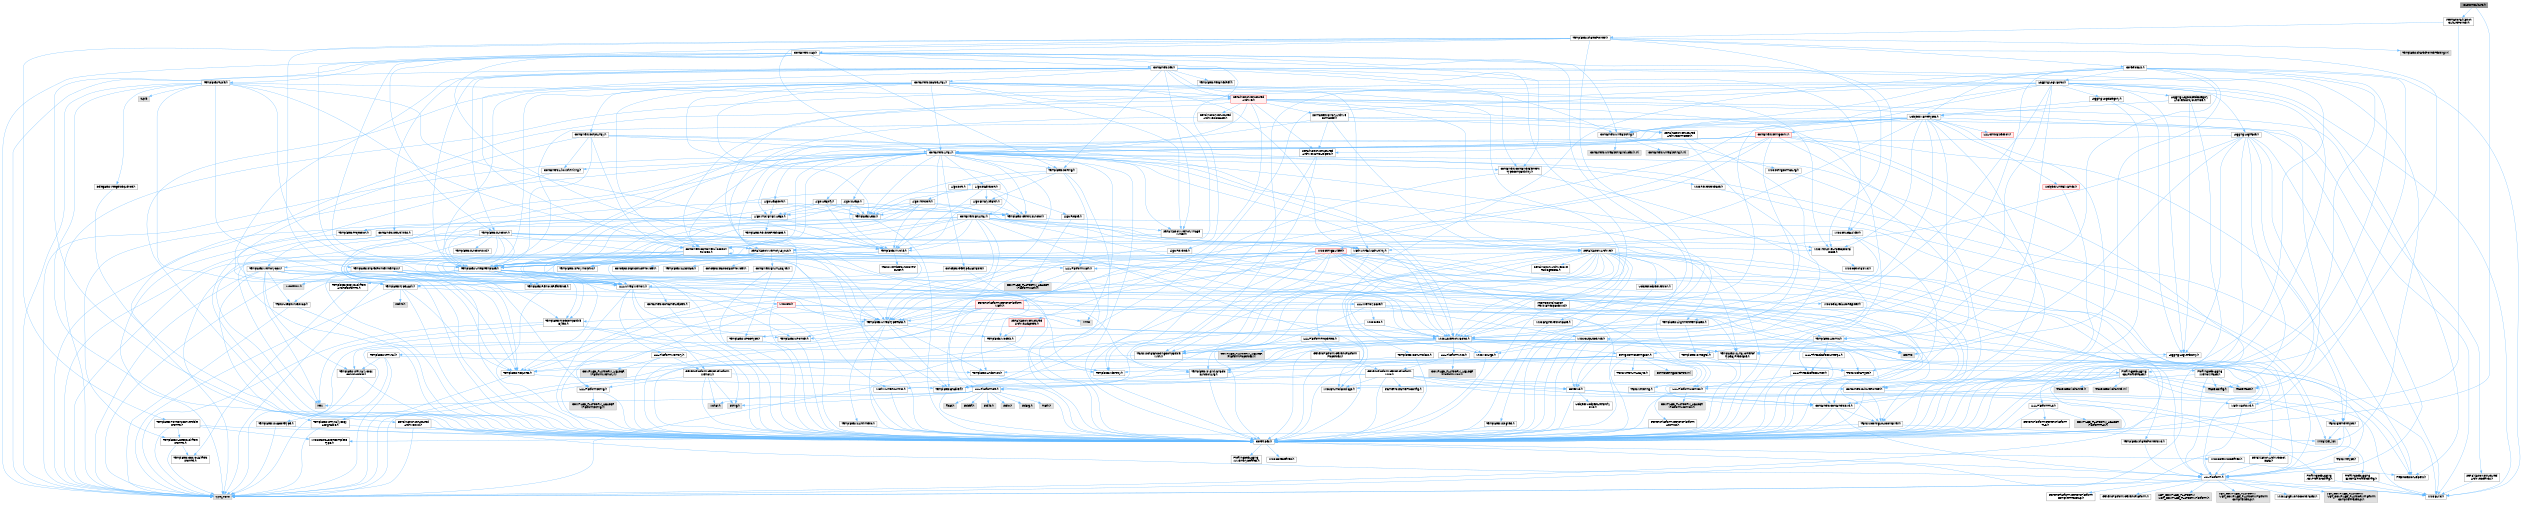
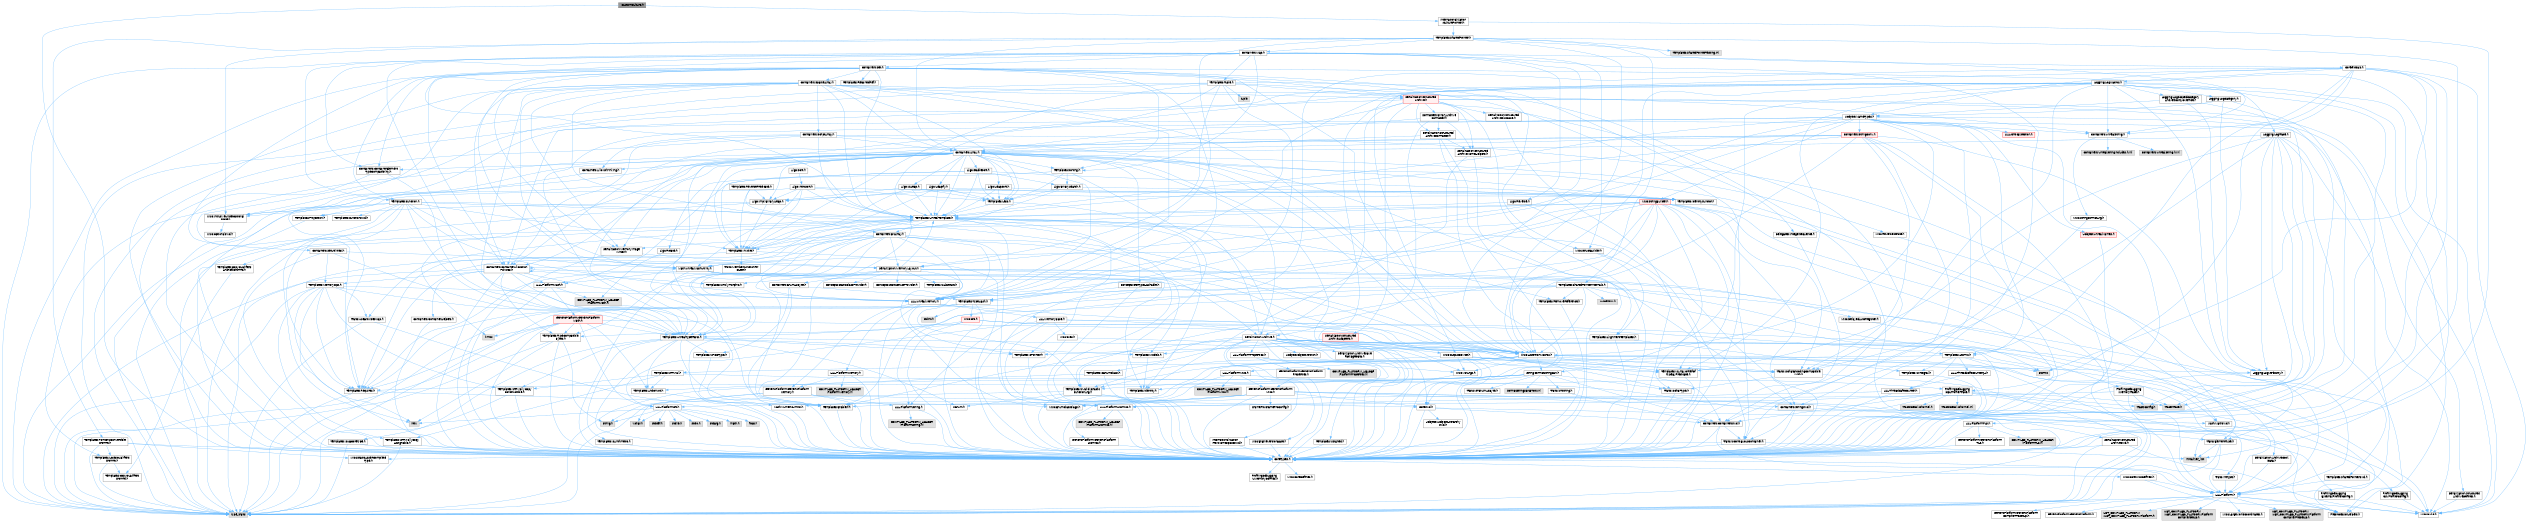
edge "Templates/Sorting.h" -> "Algo/Sort.h": removed
edge "Algo/Impl/BinaryHeap.h" -> "Templates/ReversePredicate.h": reversed
edge "Containers/BitArray.h" -> "Templates/UnrealTemplate.h": reversed
node "Containers/CulturePointer.h": label "Containers/CulturePointer.h" -> "Containers/StringFwd.h"
node "IsEnum.h": added
edge "HAL/Platform.h" -> "PreprocessorHelpers.h": added
